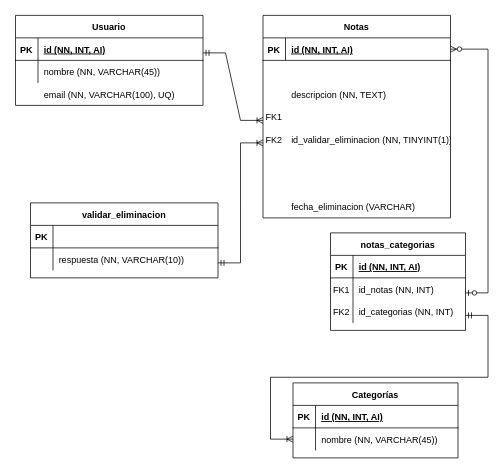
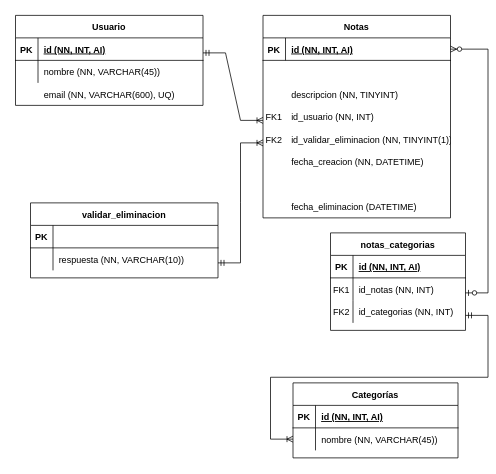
node "email (NN, VARCHAR(100), UQ)": label "email (NN, VARCHAR(100), UQ)" -> "email (NN, VARCHAR(600), UQ)"
node "descripcion (NN, TEXT)": label "descripcion (NN, TEXT)" -> "descripcion (NN, TINYINT)"
node "id_usuario (NN, INT)": added
node "fecha_creacion (NN, DATETIME)": added
node "fecha_eliminacion (VARCHAR)": label "fecha_eliminacion (VARCHAR)" -> "fecha_eliminacion (DATETIME)"
